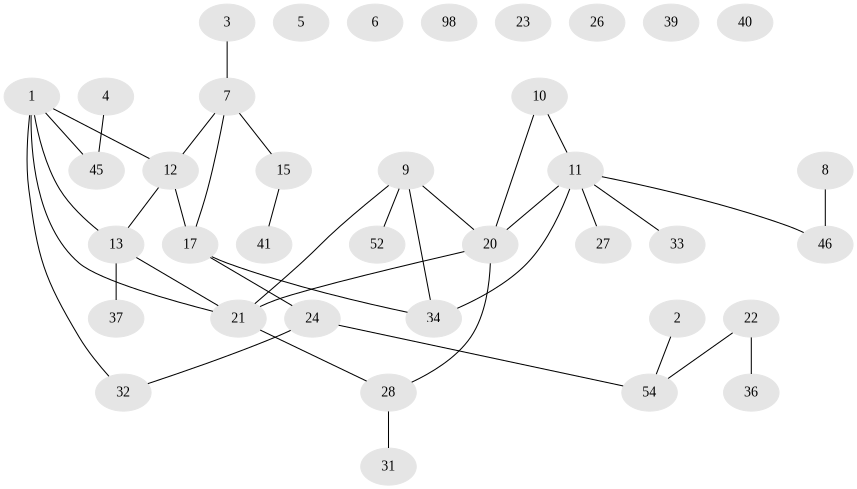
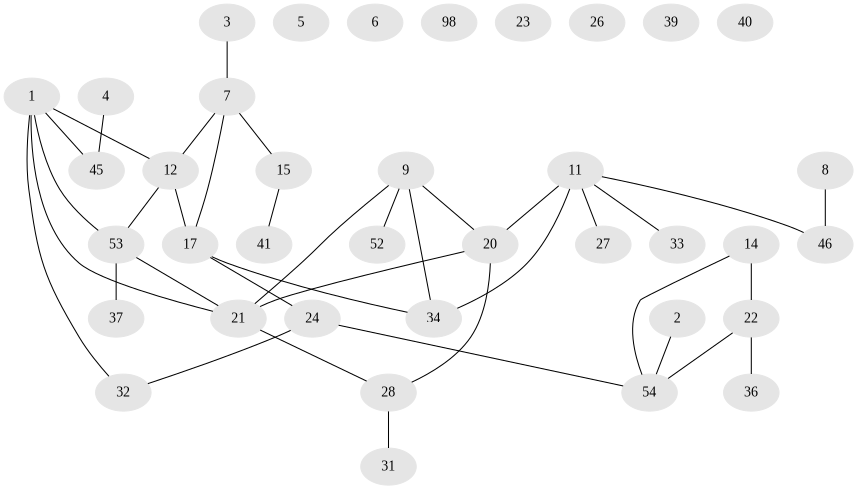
node "10": removed
node "13": label "13" -> "53"
node "14": added
